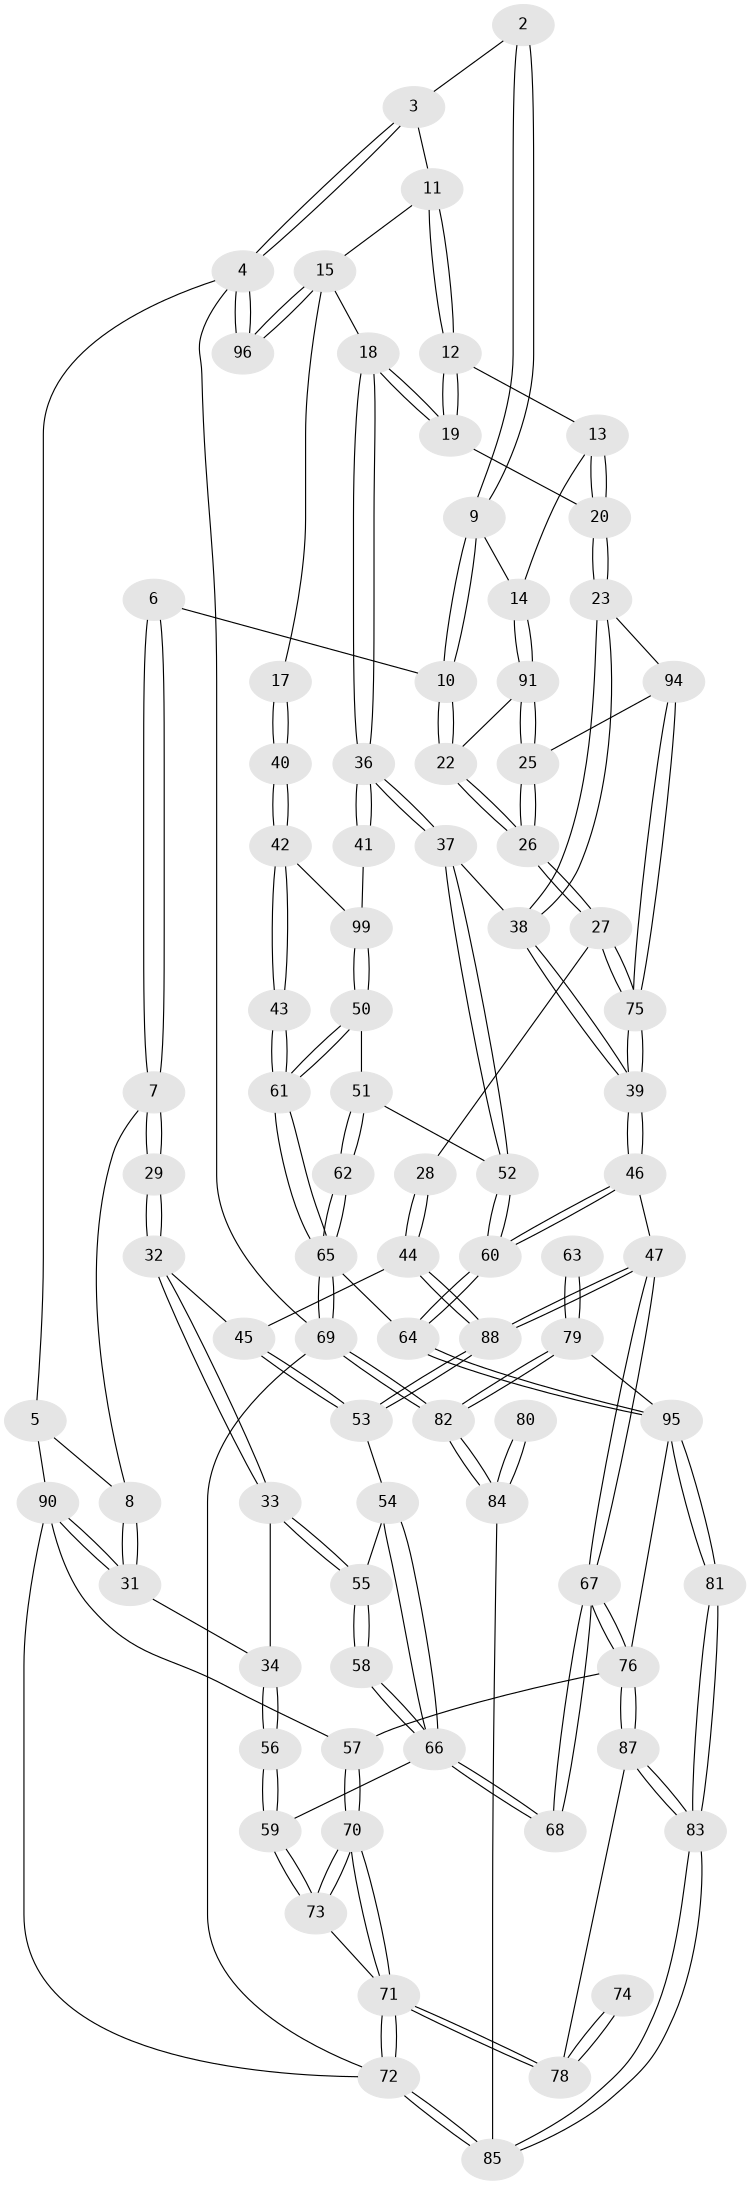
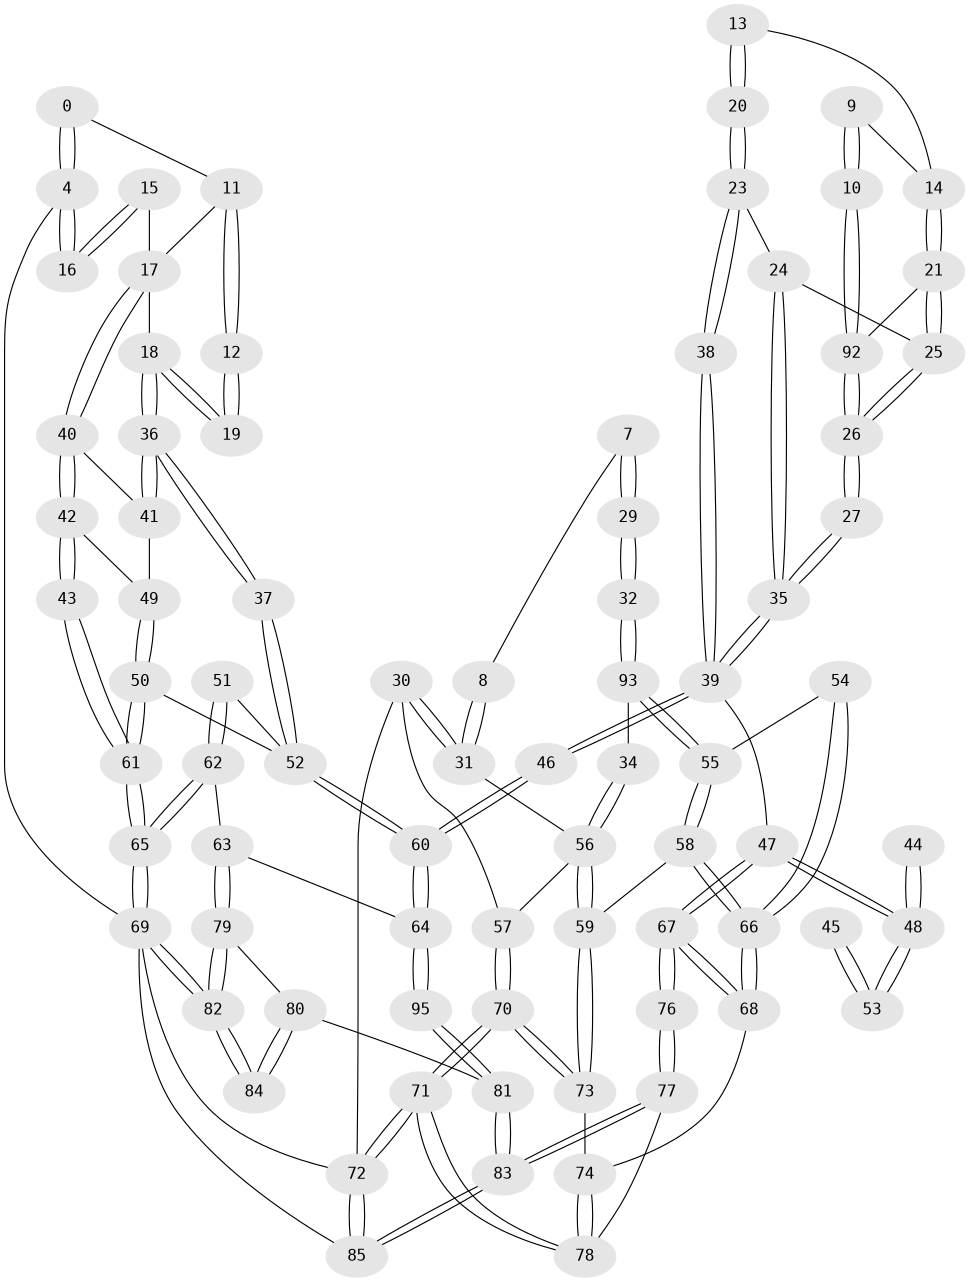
node "2": removed
node "3": label "3" -> "0"
edge "11" -- "15": now "11" -- "17"
edge "15" -- "18": now "17" -- "18"
node "96": label "96" -> "16"
edge "12" -- "13": removed
edge "40" -- "41": added
edge "19" -- "20": removed
node "6": removed
node "91": label "91" -> "21"
node "94": label "94" -> "24"
node "22": label "22" -> "92"
edge "62" -- "63": added
edge "37" -- "38": removed
node "99": label "99" -> "49"
node "75": label "75" -> "35"
edge "80" -- "81": added
edge "50" -- "51": now "50" -- "52"
edge "68" -- "74": added
node "28": removed
edge "46" -- "47": now "39" -- "47"
edge "32" -- "45": removed
edge "44" -- "45": removed
edge "65" -- "64": now "63" -- "64"
node "88": label "88" -> "48"
edge "79" -- "95": now "79" -- "80"
node "5": removed
edge "53" -- "54": removed
node "90": label "90" -> "30"
node "33": label "33" -> "93"
edge "95" -- "76": removed
edge "31" -- "34": now "31" -- "56"
edge "76" -- "57": now "56" -- "57"
node "87": label "87" -> "77"
edge "66" -- "59": now "58" -- "59"
edge "84" -- "85": now "69" -- "85"
edge "73" -- "71": now "73" -- "74"
